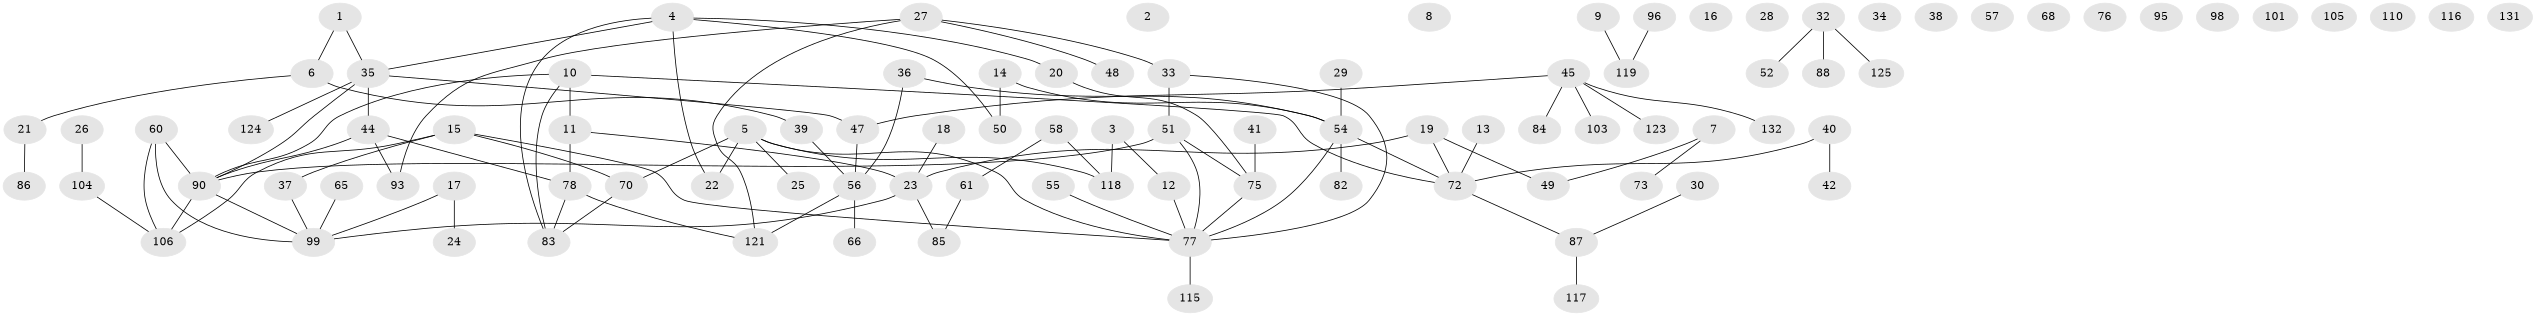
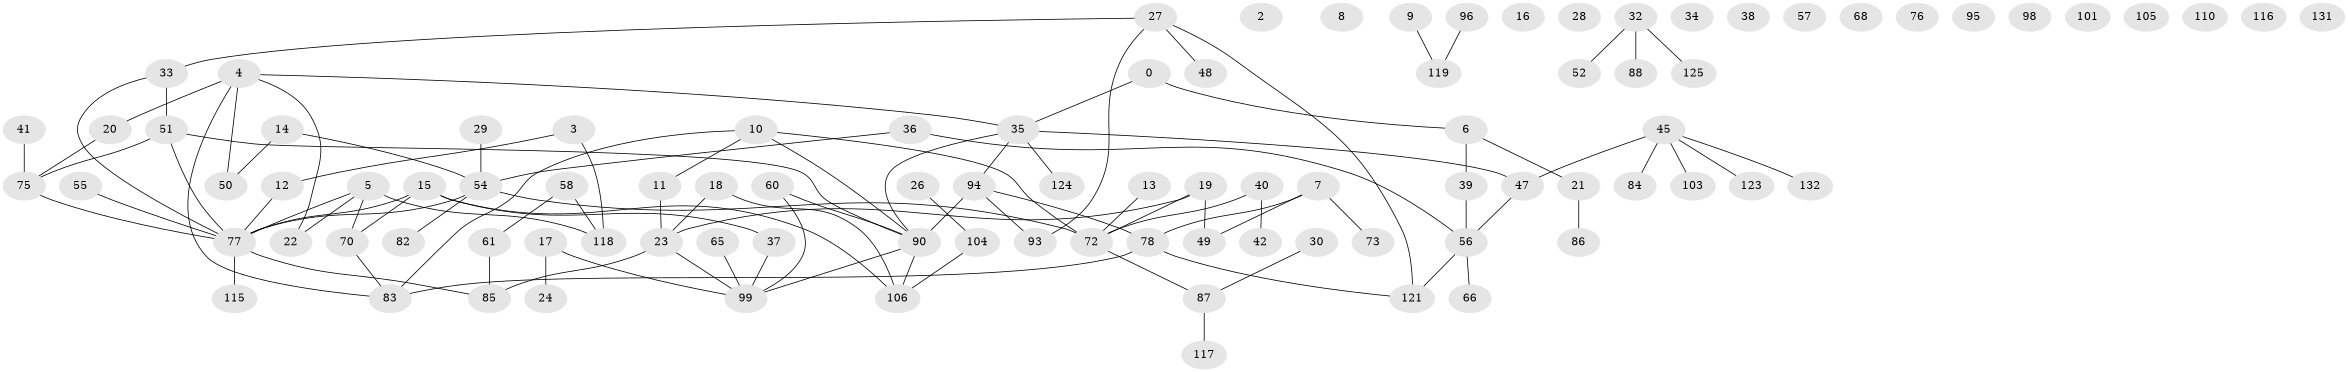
node "1": label "1" -> "0"
node "44": label "44" -> "94"
edge "11" -- "78": now "7" -- "78"
node "25": removed
edge "60" -- "106": now "18" -- "106"
edge "77" -- "85": added
